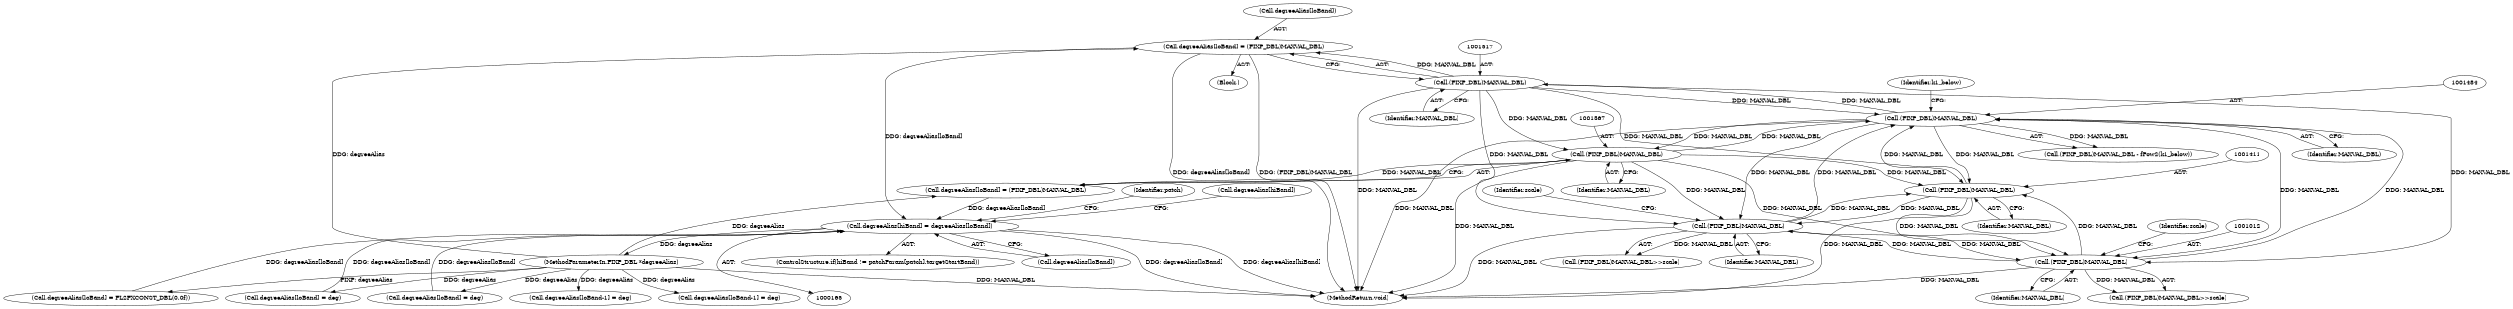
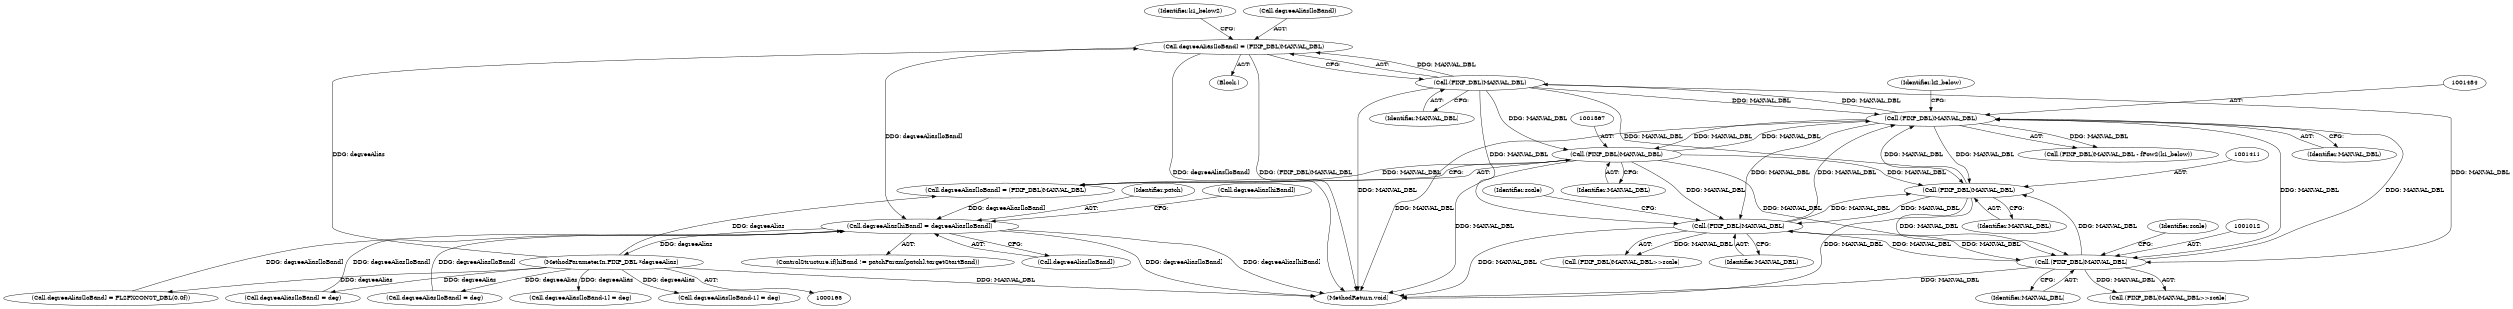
node "(Identifier,k1_below2)": added
node "1001517": removed
node "(Identifier,k1_below)": label "(Identifier,k1_below)" -> "(Identifier,k2_below)"
edge "(Identifier,patch)" -> "(Call,degreeAlias[hiBand] = degreeAlias[loBand])": label "CFG: " -> "AST: "
edge "(Call,degreeAlias[hiBand] = degreeAlias[loBand])" -> "1000165": now "(MethodParameterIn,FIXP_DBL *degreeAlias)" -> "1000165"
edge "(MethodParameterIn,FIXP_DBL *degreeAlias)" -> "(Call,degreeAlias[loBand] = FL2FXCONST_DBL(0.0f))": label "FIXP: degreeAlias" -> "DDG: degreeAlias"
